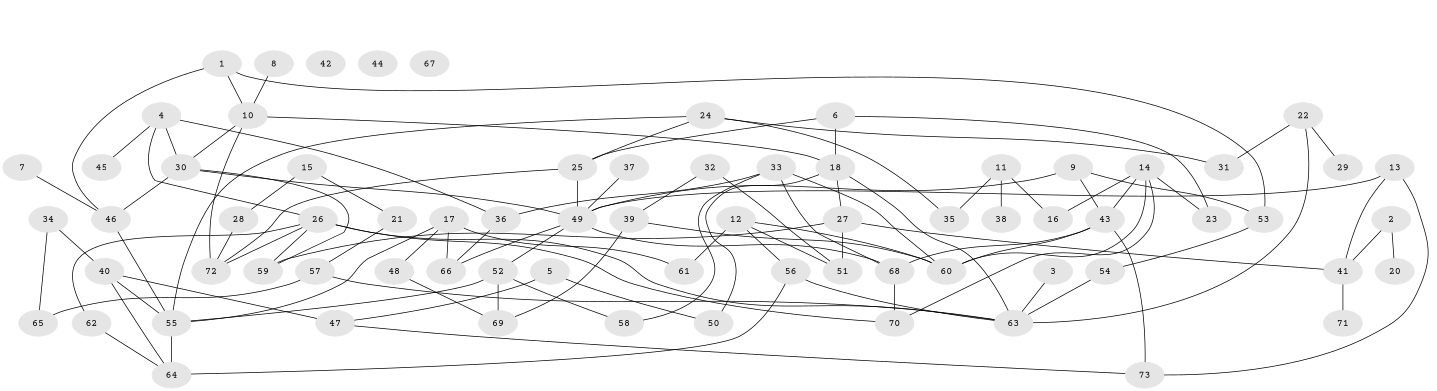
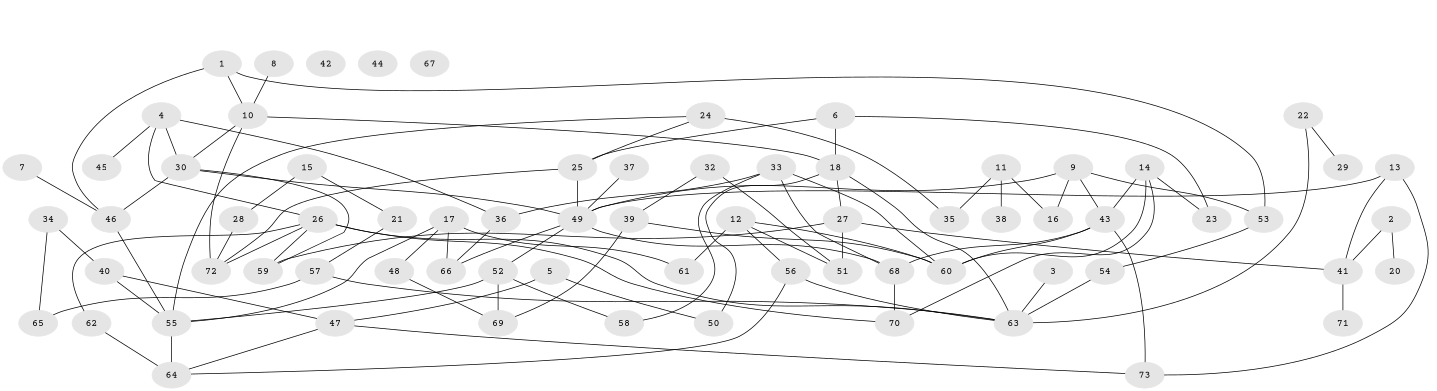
node "31": removed
edge "14" -- "16": now "9" -- "16"
edge "40" -- "64": now "47" -- "64"
